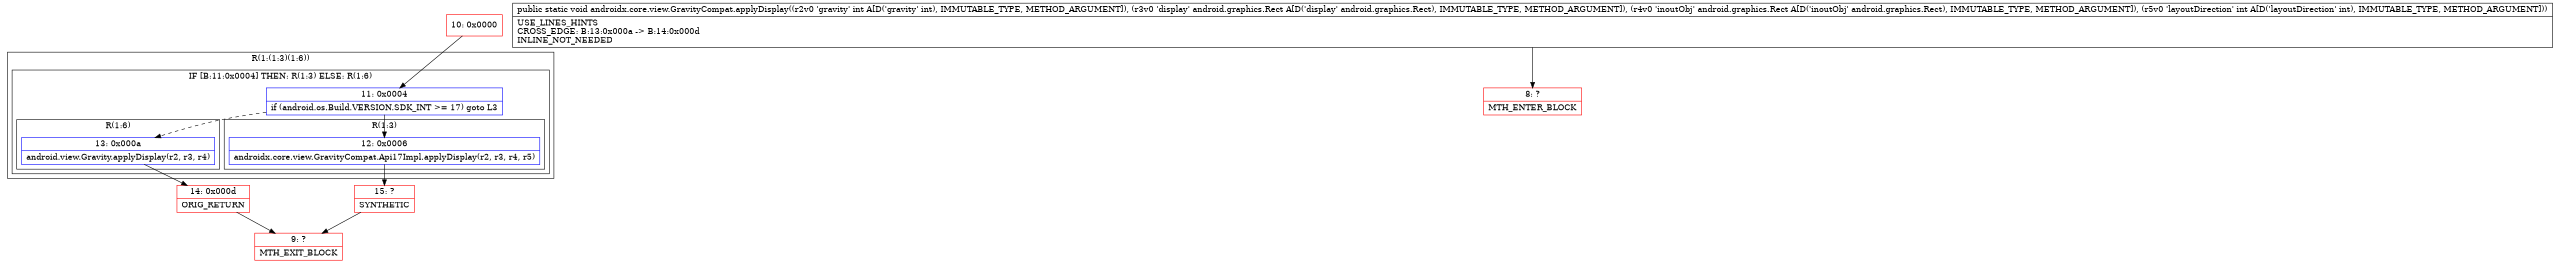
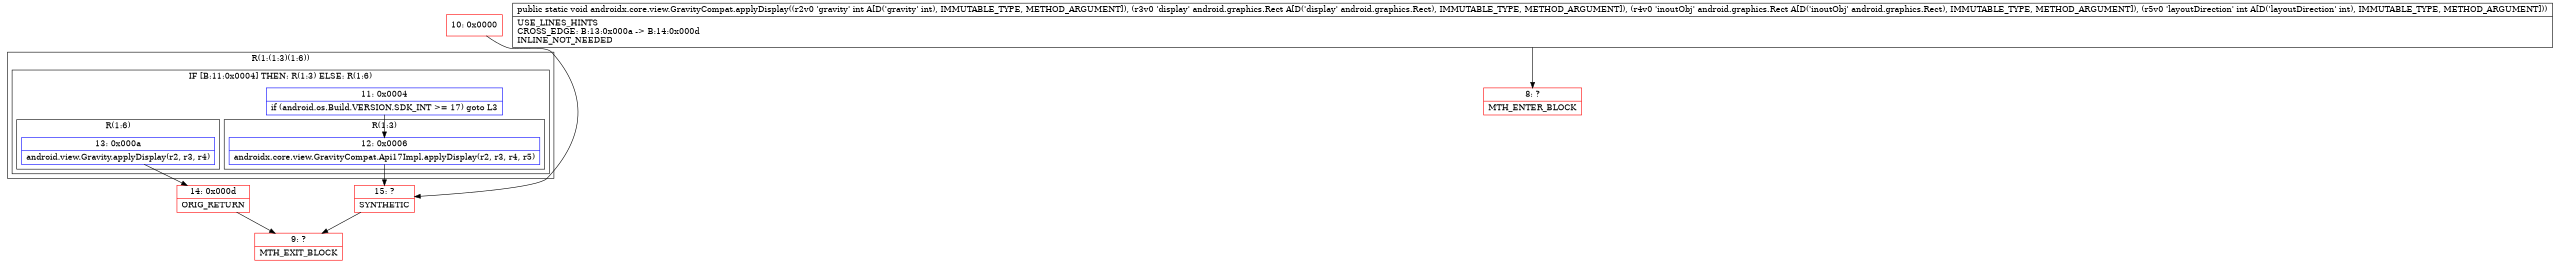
edge "10: 0x0000" -> "11: 0x0004": now "10: 0x0000" -> "15: ?"
edge "11: 0x0004" -> "13: 0x000a": removed
